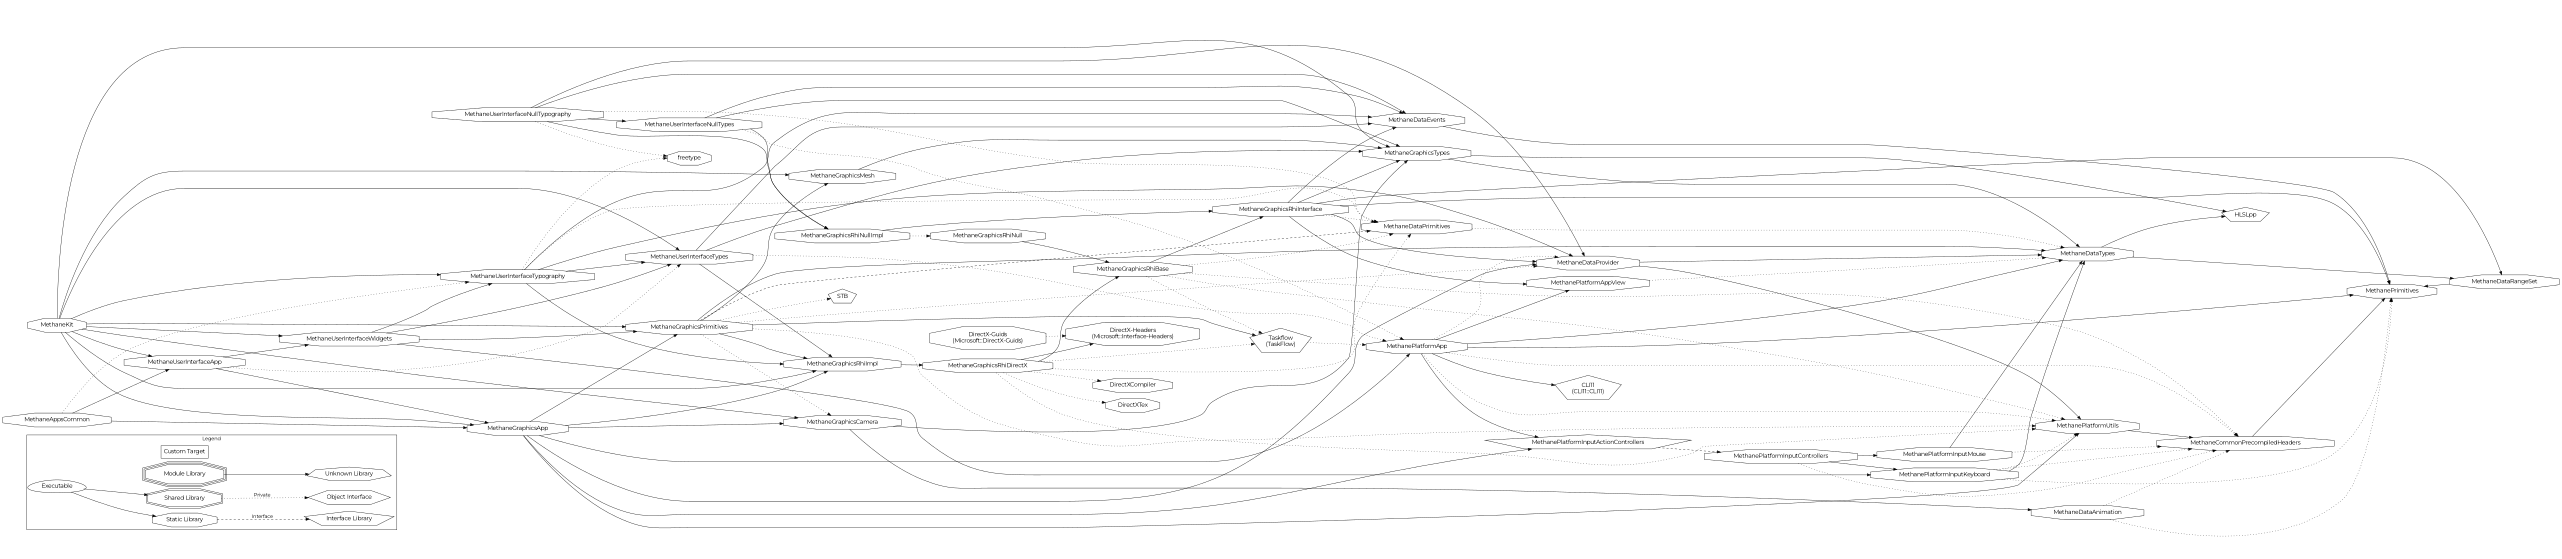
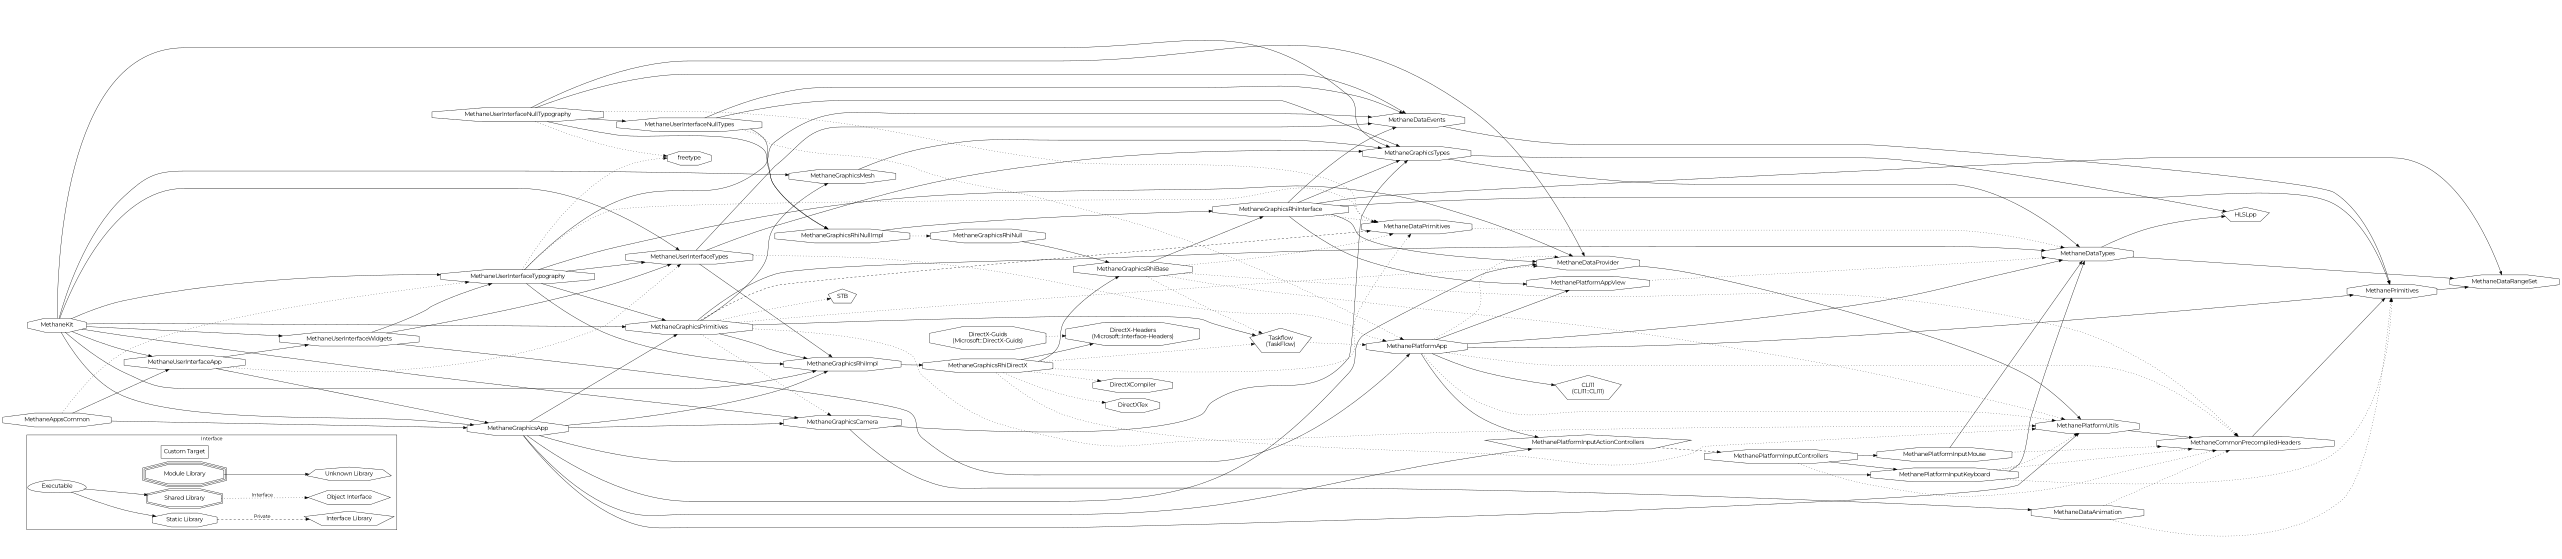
edge "MethaneDataProvider" -> "MethaneDataTypes": removed
edge "MethaneDataRangeSet" -> "MethanePrimitives": reversed
edge "MethaneUserInterfaceWidgets" -> "MethaneGraphicsPrimitives": now "MethaneUserInterfaceTypography" -> "MethaneGraphicsPrimitives"
cluster "Legend": label "Legend" -> "Interface"
edge "Shared Library" -> "Object Interface": label "Private" -> "Interface"
edge "Static Library" -> "Interface Library": label "Interface" -> "Private"
